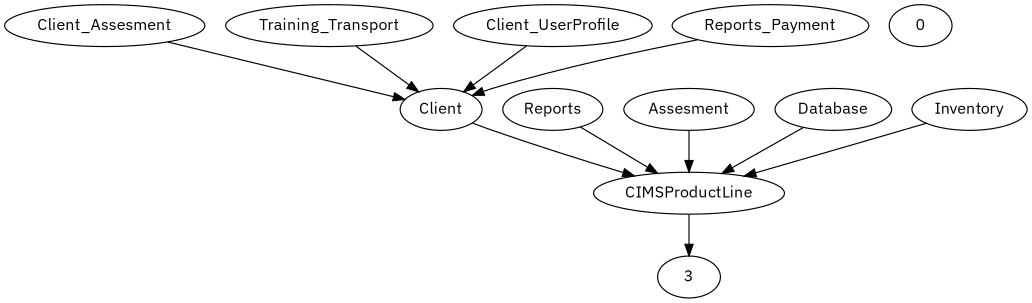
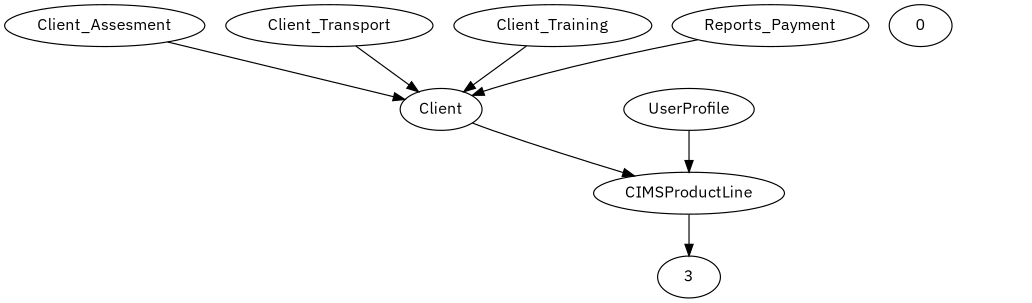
node "Training_Transport": label "Training_Transport" -> "Client_Transport"
node "Client_UserProfile": label "Client_UserProfile" -> "Client_Training"
node "Reports": removed
node "Assesment": label "Assesment" -> "UserProfile"
node "Database": removed
node "Inventory": removed
